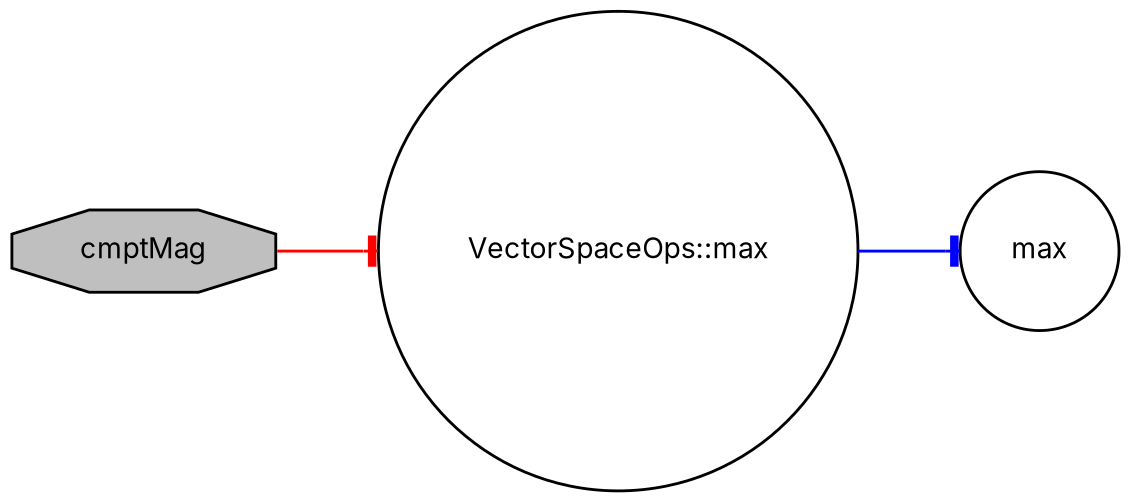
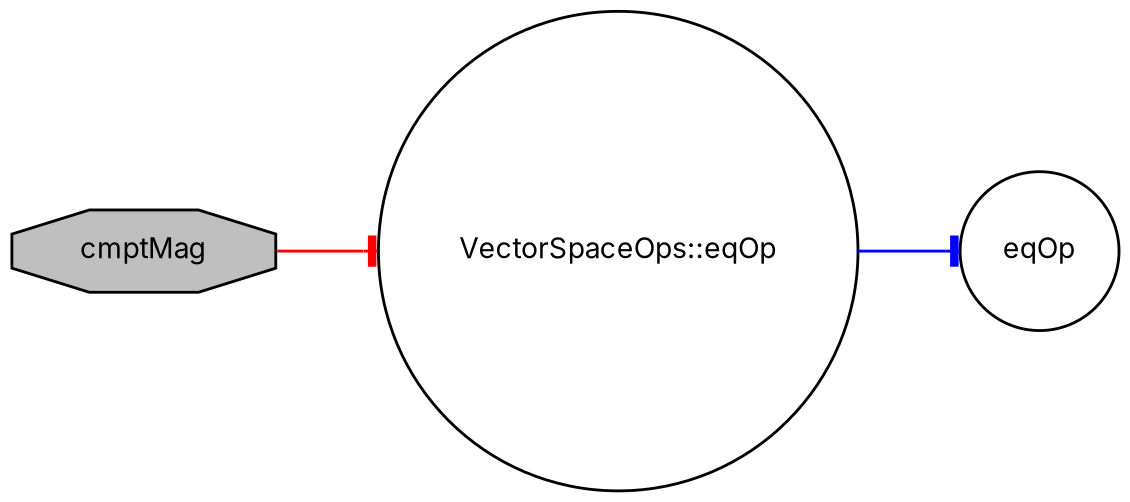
node "VectorSpaceOps::max": label "VectorSpaceOps::max" -> "VectorSpaceOps::eqOp"
node "max": label "max" -> "eqOp"
